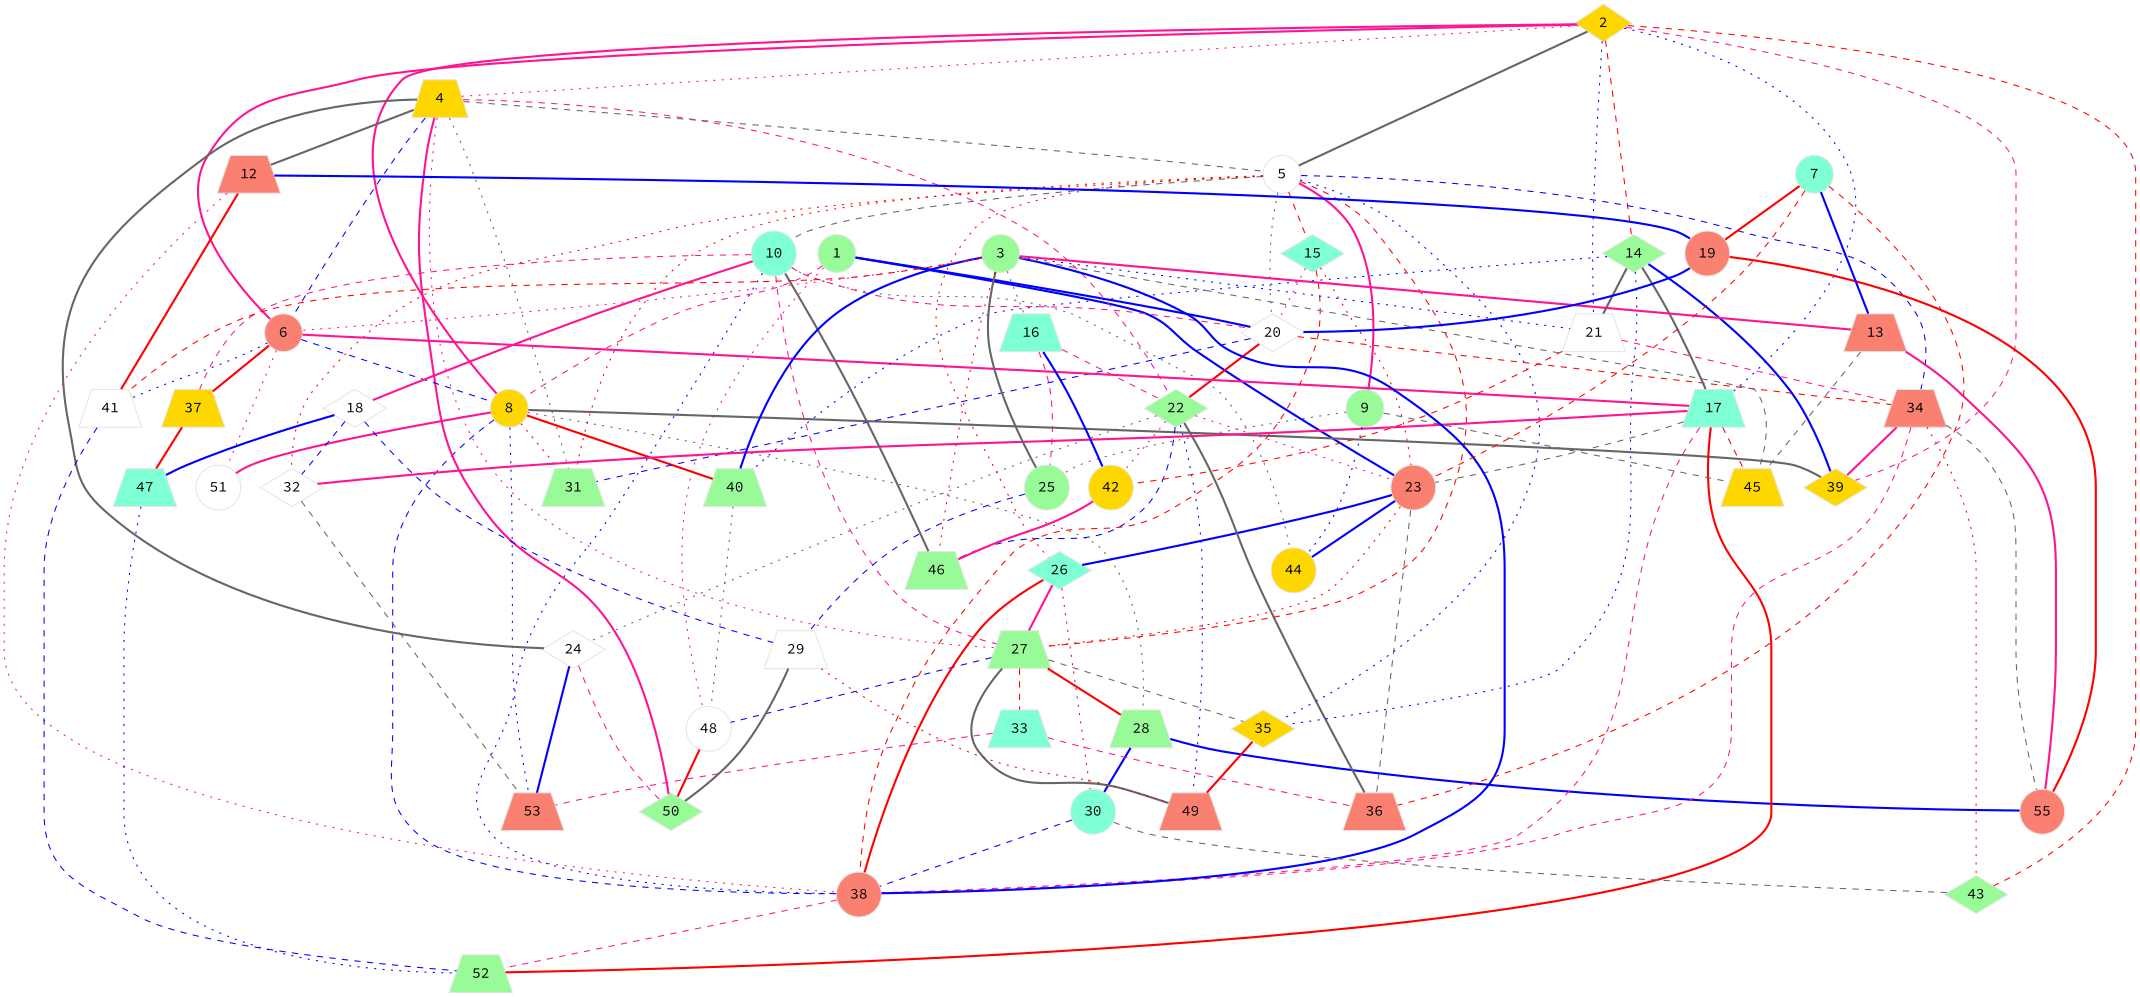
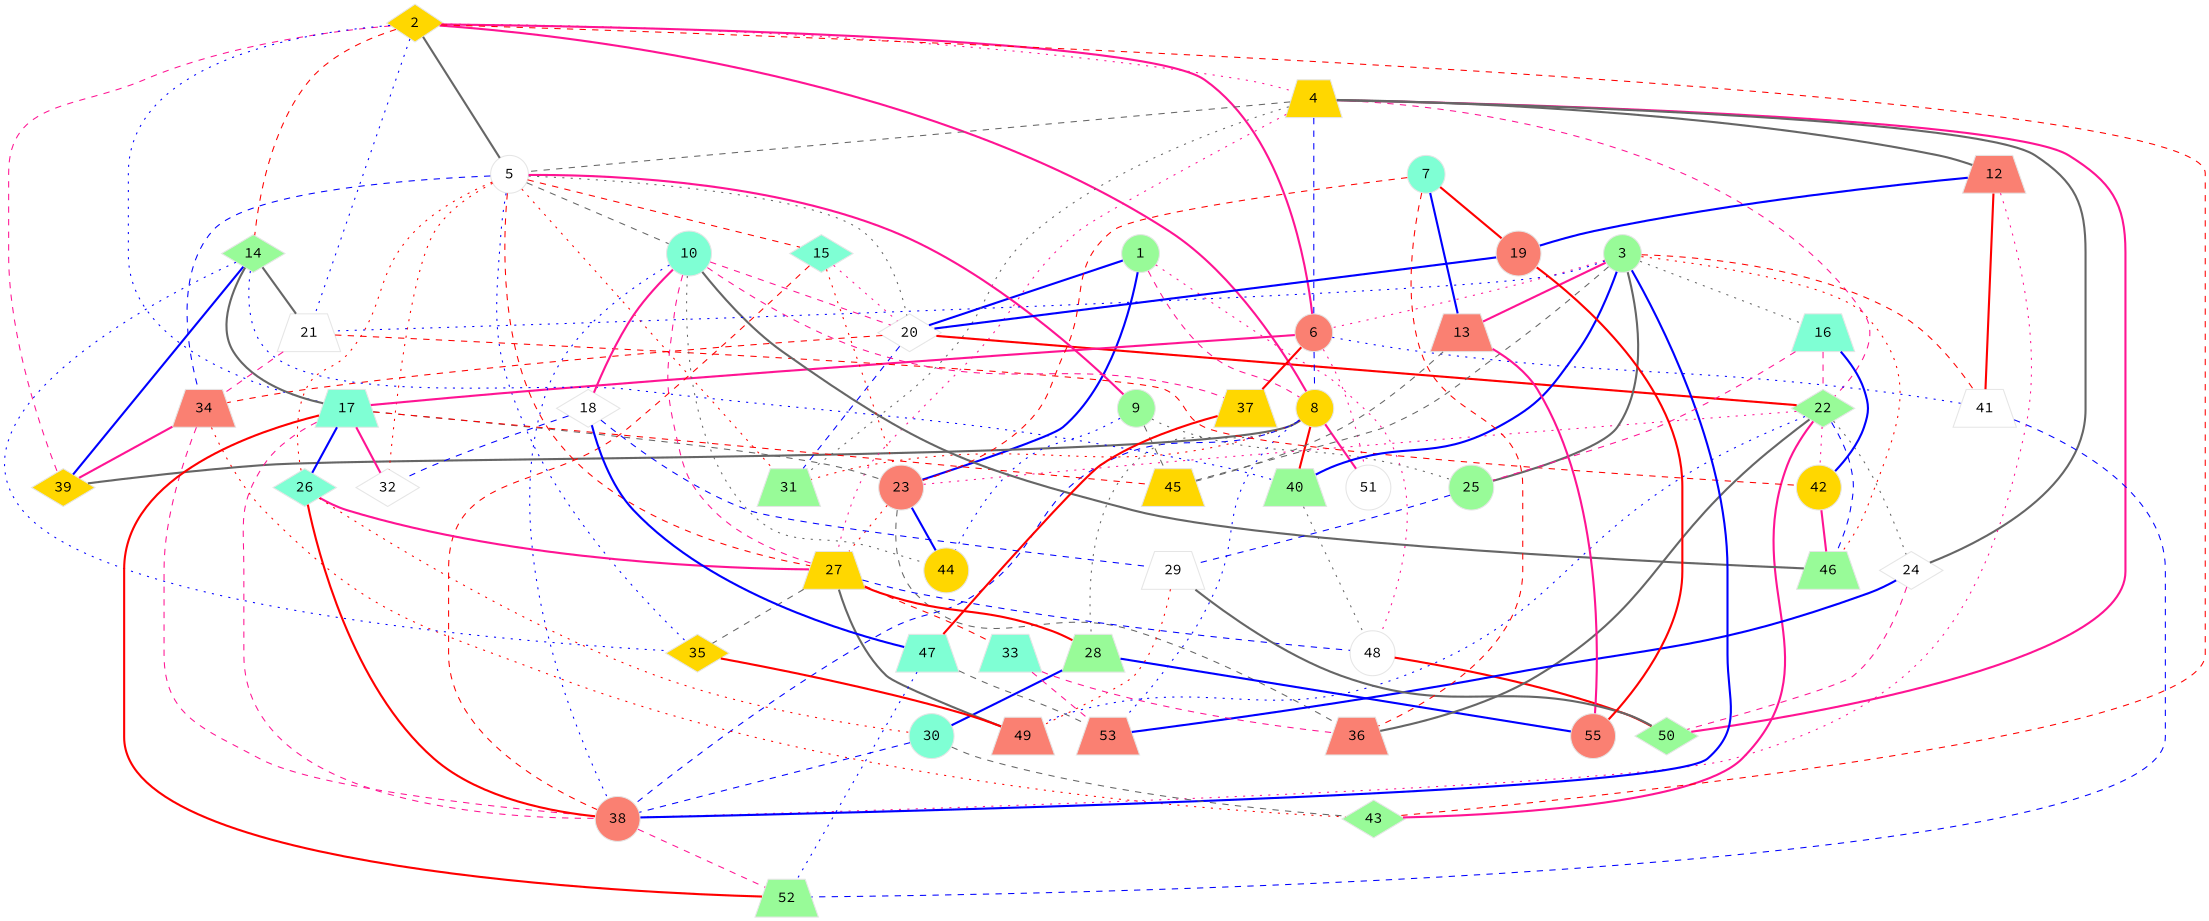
edge "23" -- "26": now "17" -- "26"
edge "34" -- "55": removed
edge "32" -- "53": now "47" -- "53"
node "27": fillcolor palegreen -> gold
edge "22" -- "43": added
